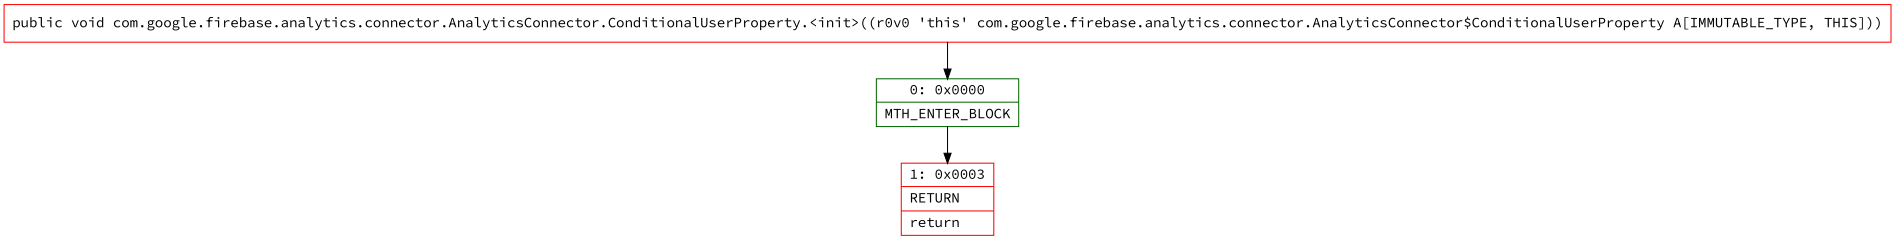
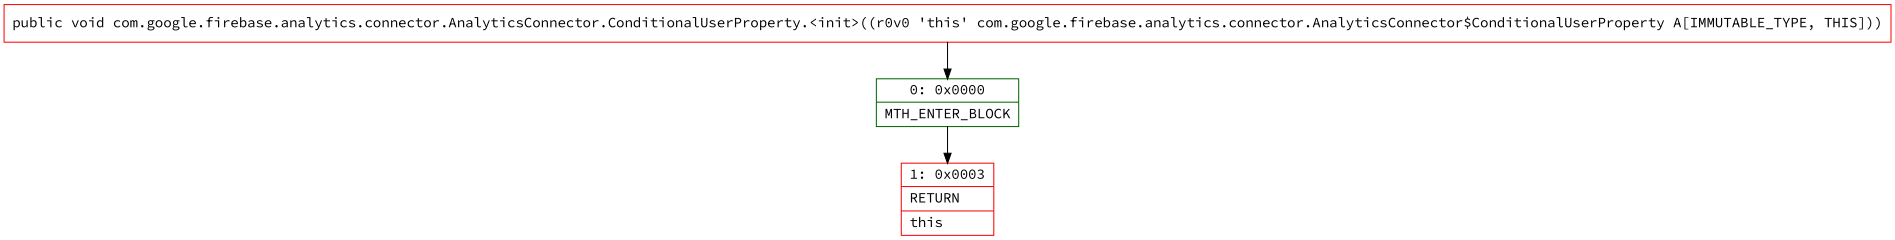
node "1: 0x0003": text "return" -> "this"
